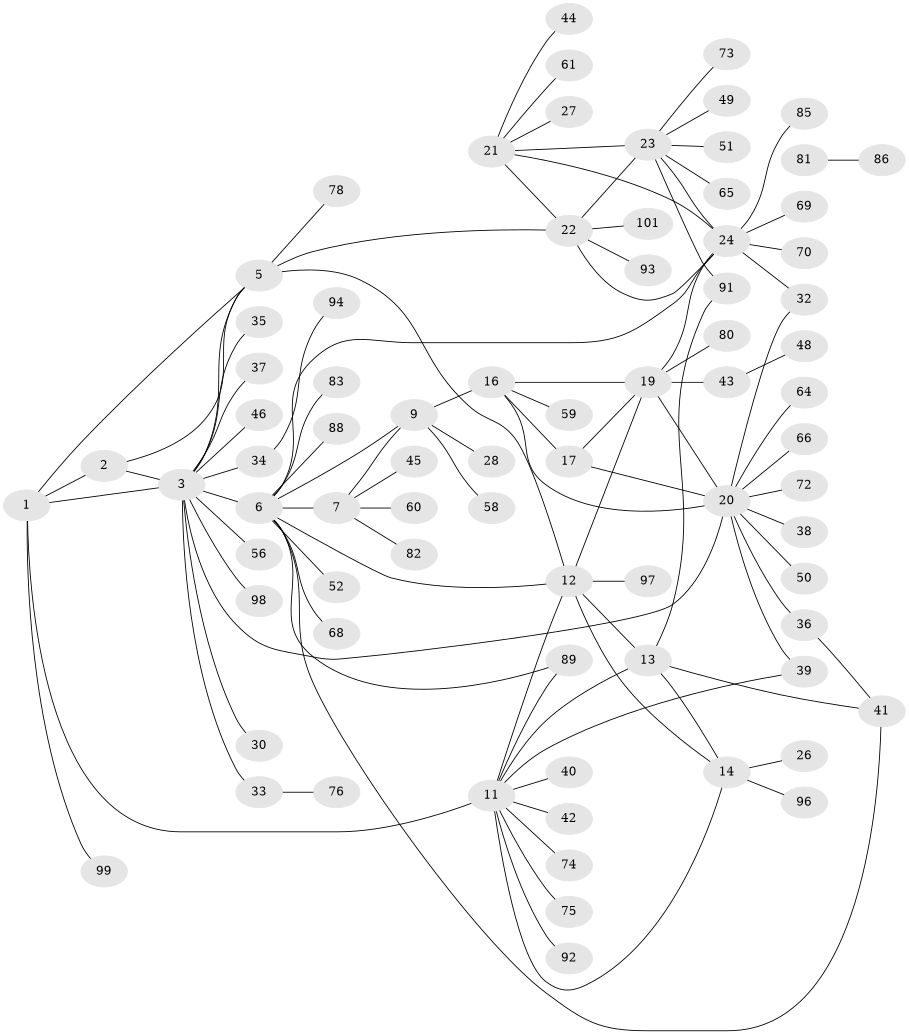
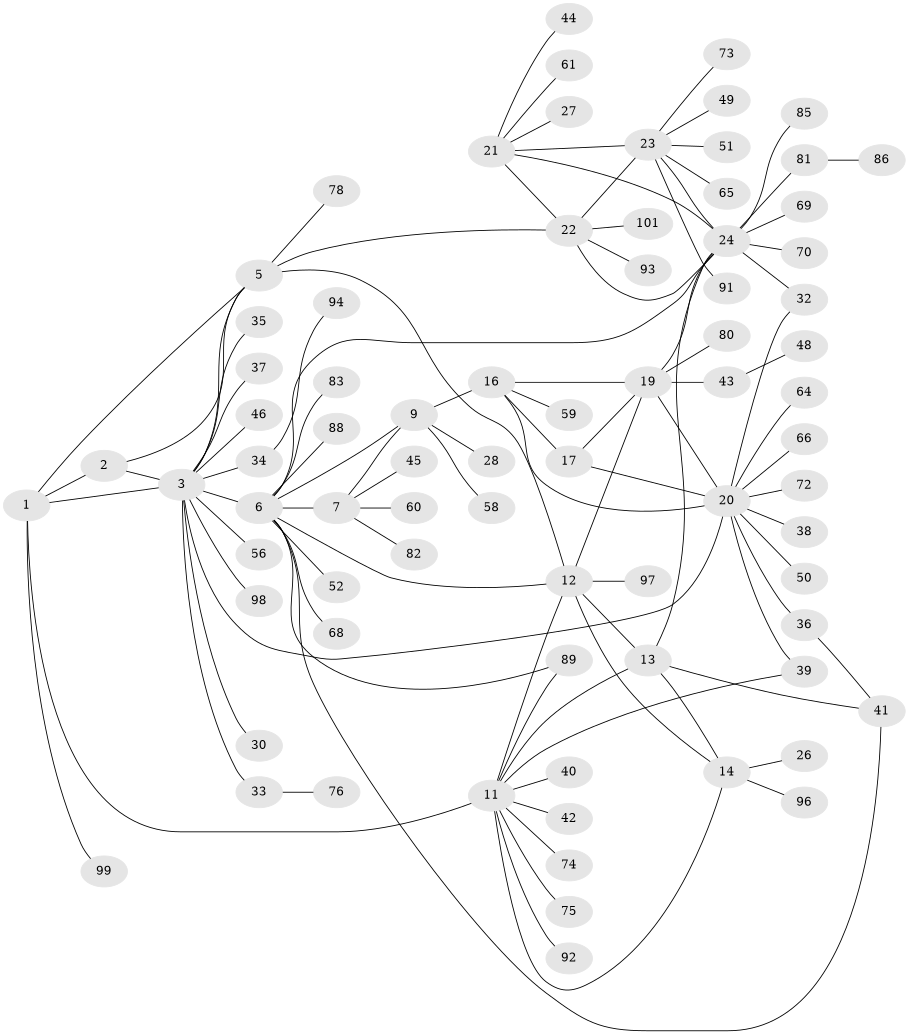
edge "81" -- "24": added
edge "91" -- "13": now "24" -- "13"
